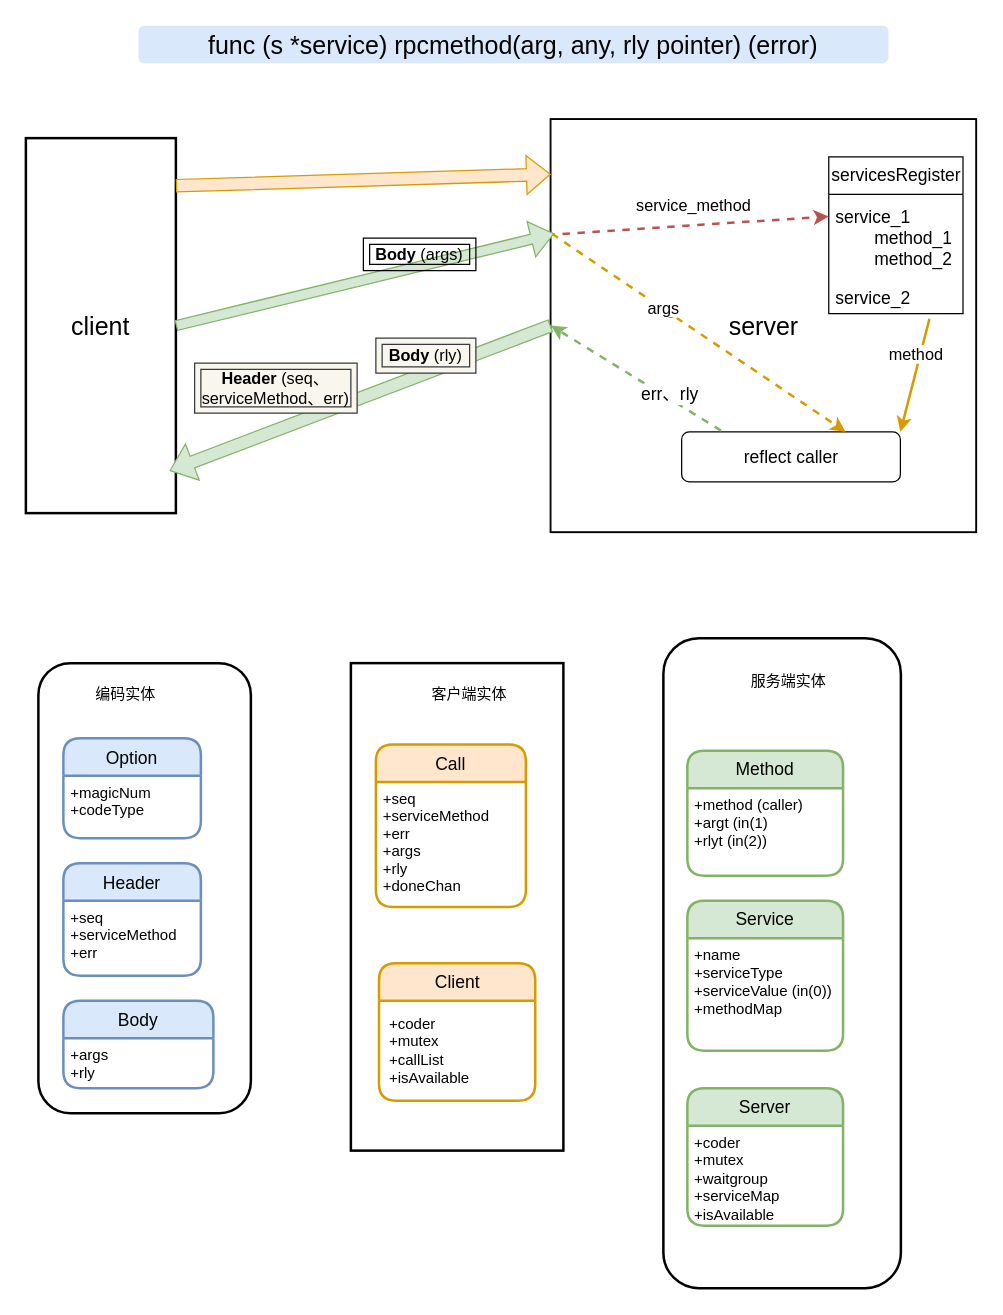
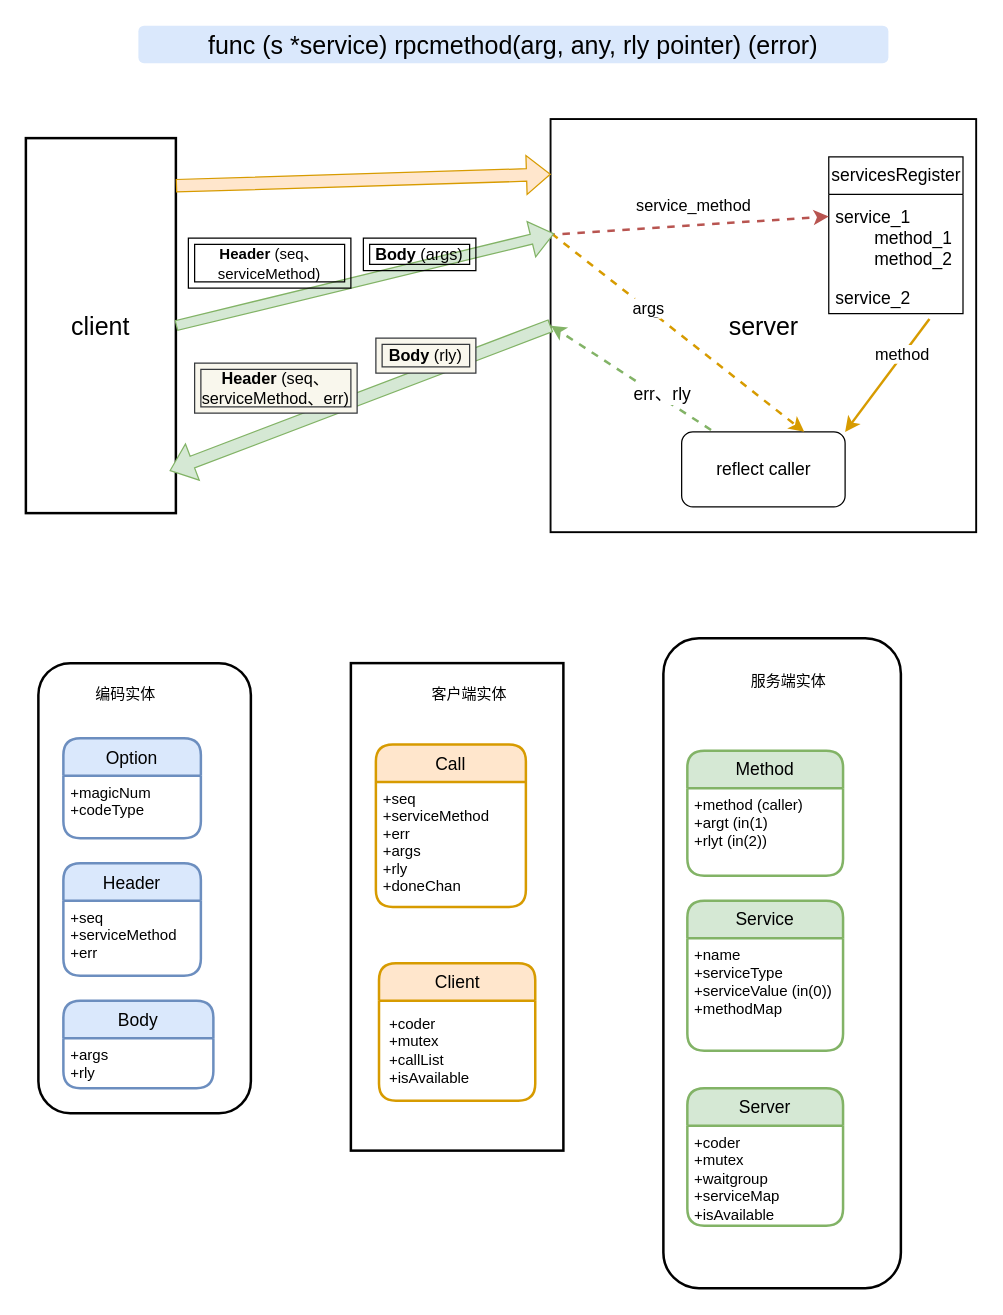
node "Header (seq、serviceMethod)": added
node "reflect caller": size 219x50 -> 163x75
